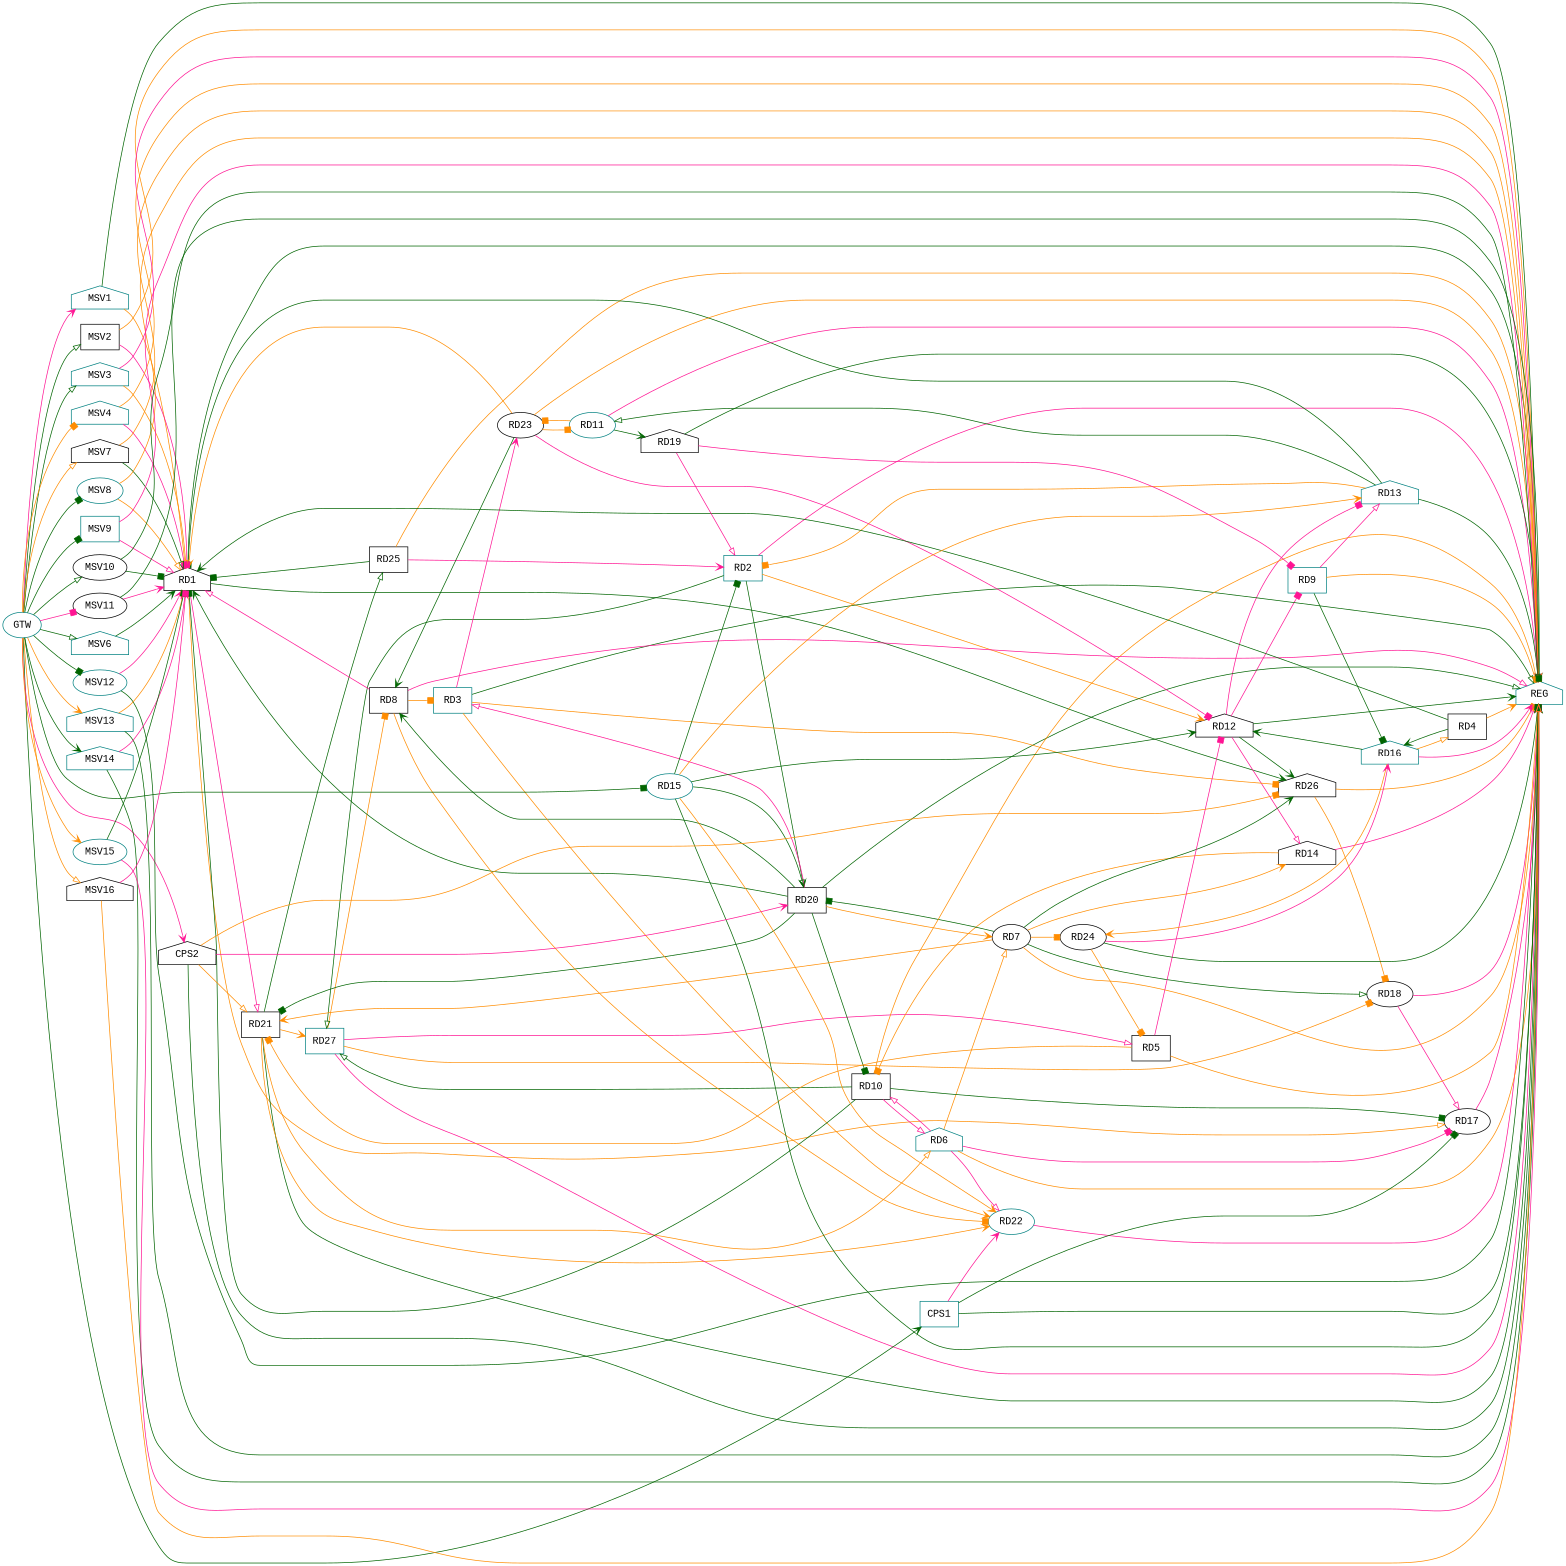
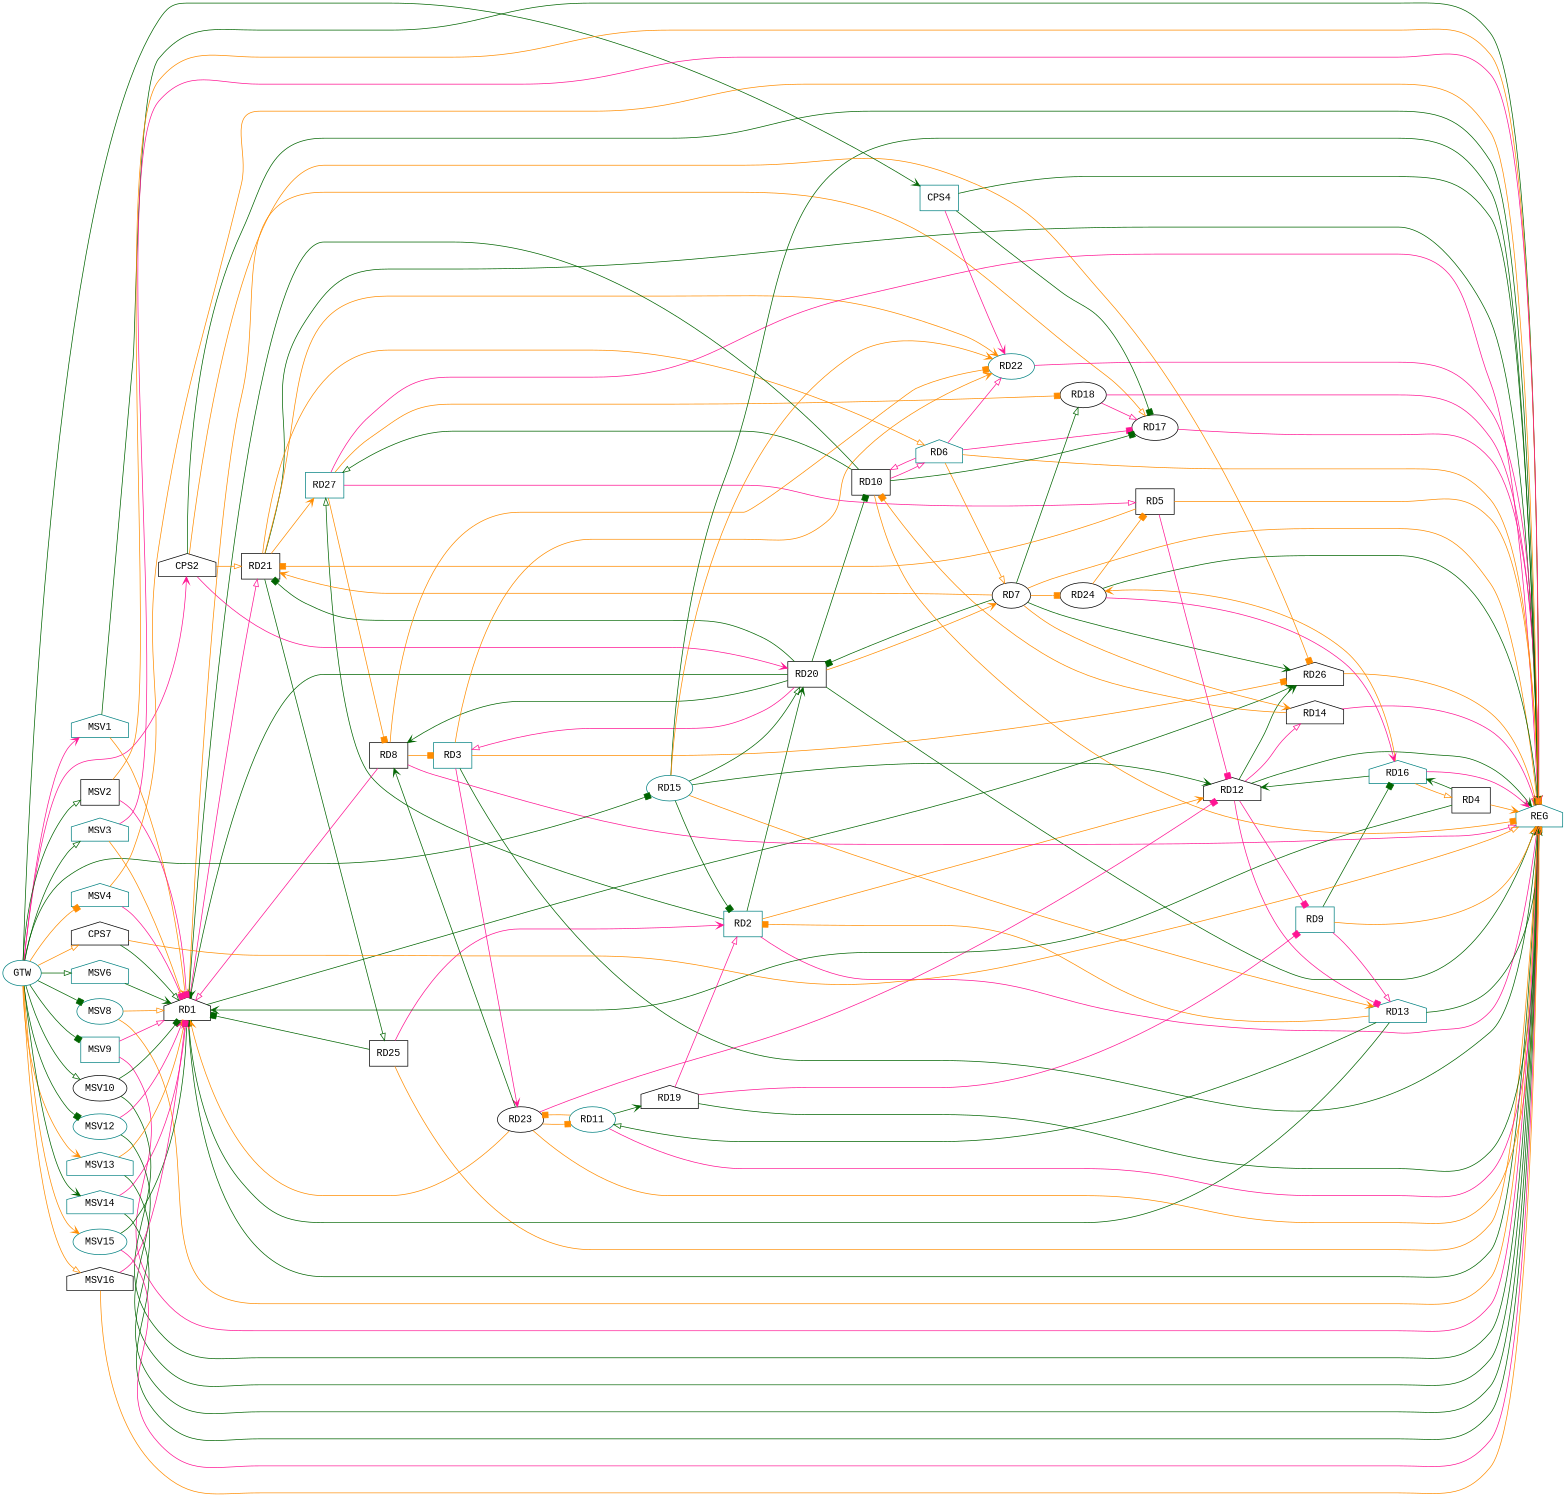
node "MSV7": label "MSV7" -> "CPS7"
node "MSV11": removed
edge "RD26" -> "RD18": removed
node "CPS1": label "CPS1" -> "CPS4"
